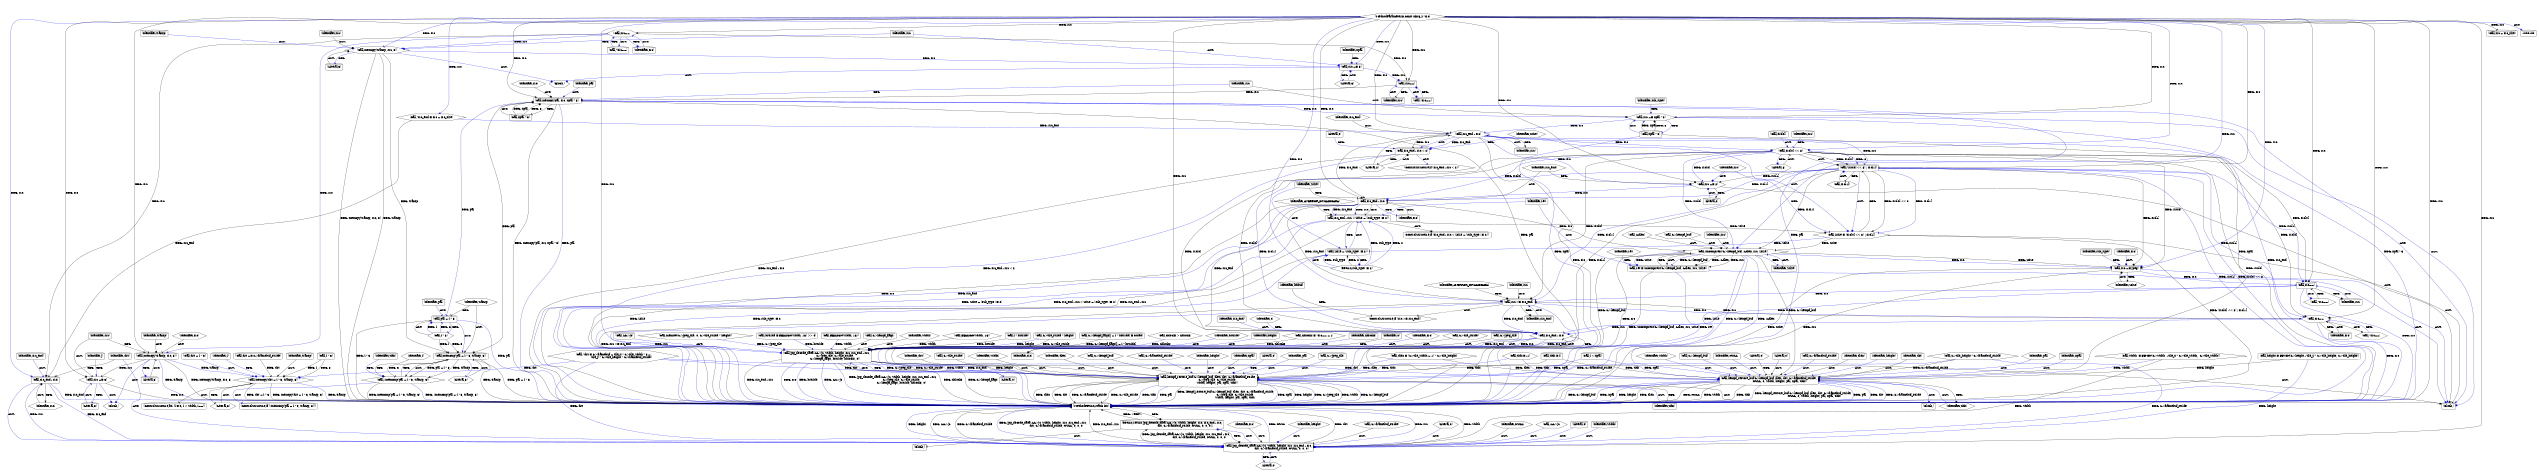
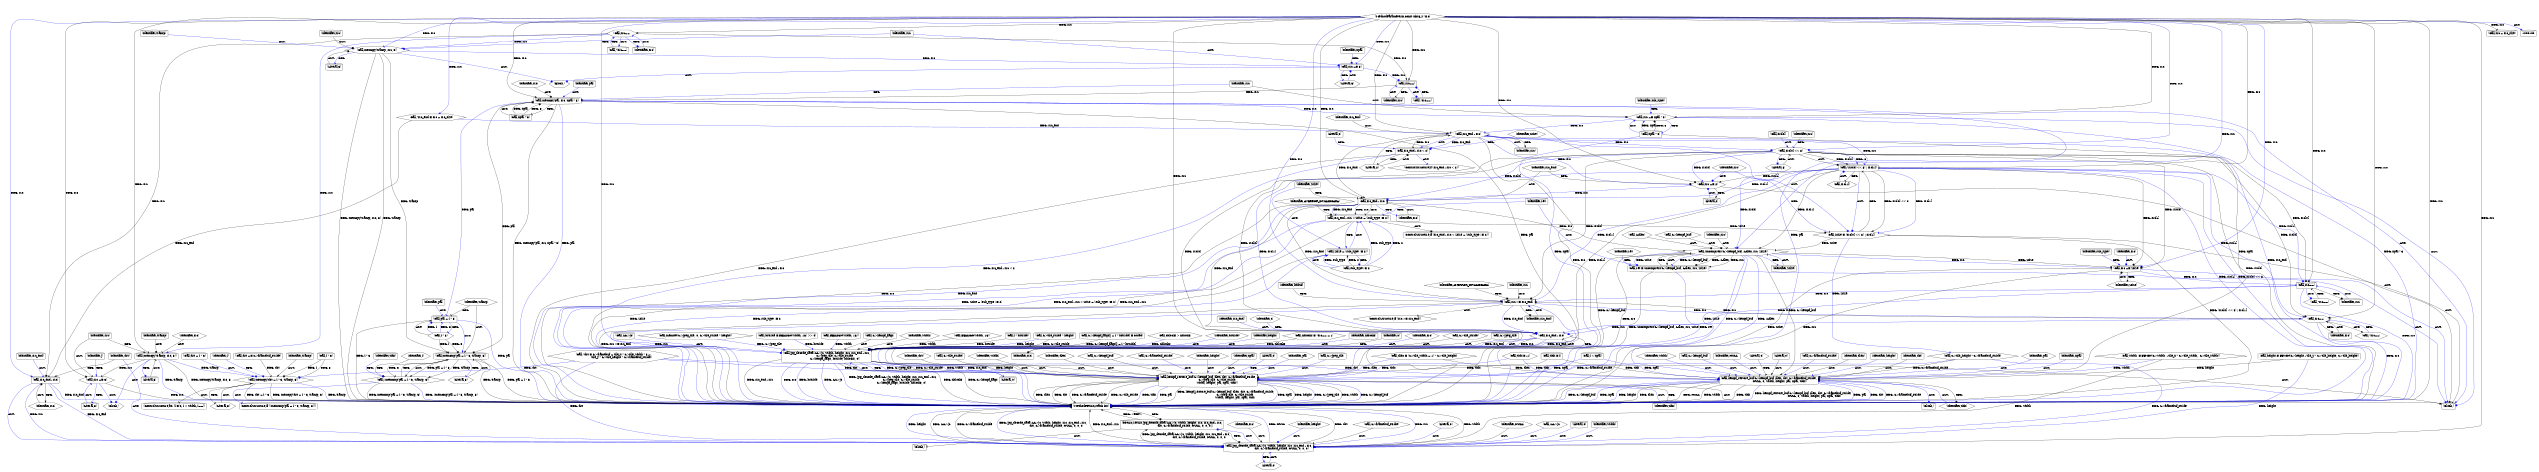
edge "(Call,src[0] << 8)" -> "(Call,uncompress(c->kempf_buf, &dlen, src, zsize))": now "(Literal,8)" -> "(Call,uncompress(c->kempf_buf, &dlen, src, zsize))"
edge "(Call,zsize = (src[0] << 8) | src[1])" -> "(Call,zsize + (sub_type != 2))": now "(Call,zsize = (src[0] << 8) | src[1])" -> "(Call,c->tile_height * c->framebuf_stride)"
node "(Return,sub_type != 2)": label "(Return,sub_type != 2)" -> "(Call,sub_type != 2)"
node "(Call,src += jpeg)": label "(Call,src += jpeg)" -> "(Call,src += zsize)"
edge "(Identifier,bitbuf)" -> "(ControlStructure,if (src >= src_end))": now "(Identifier,bitbuf)" -> "(Call,src >= src_end)"
